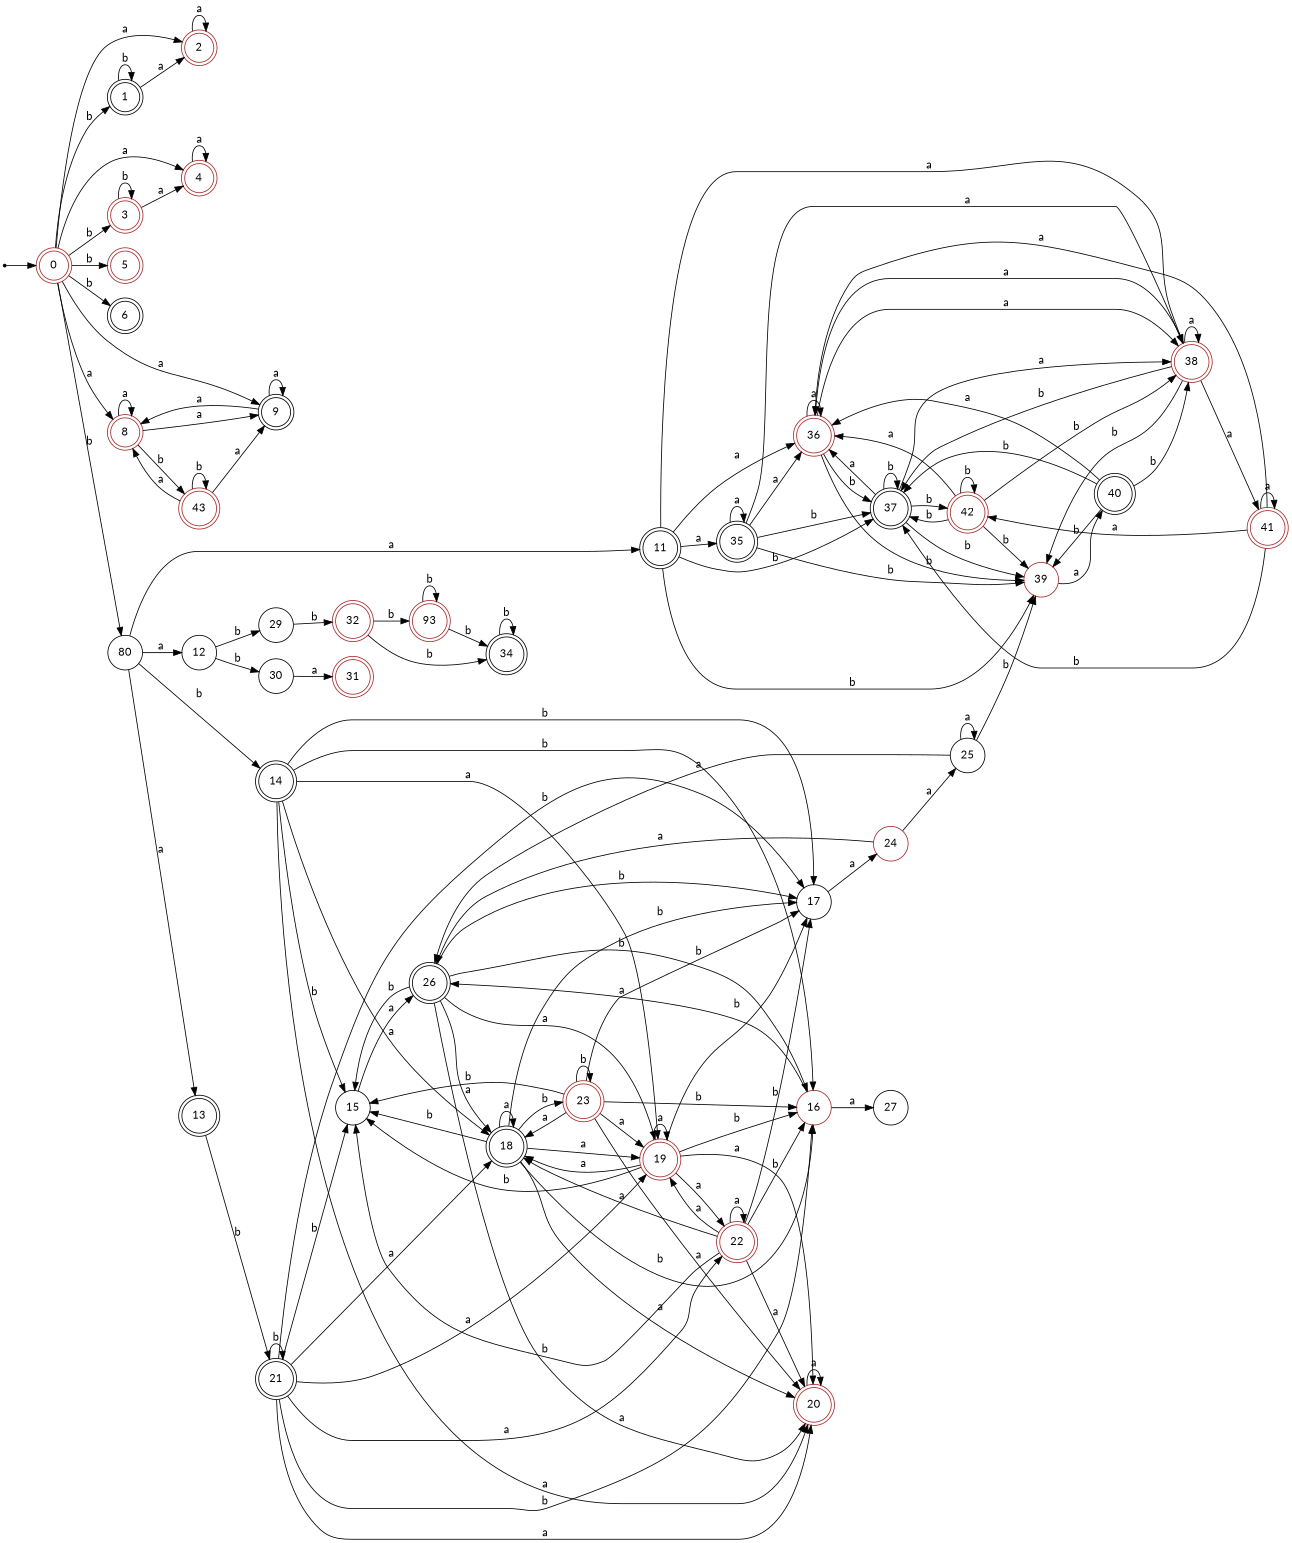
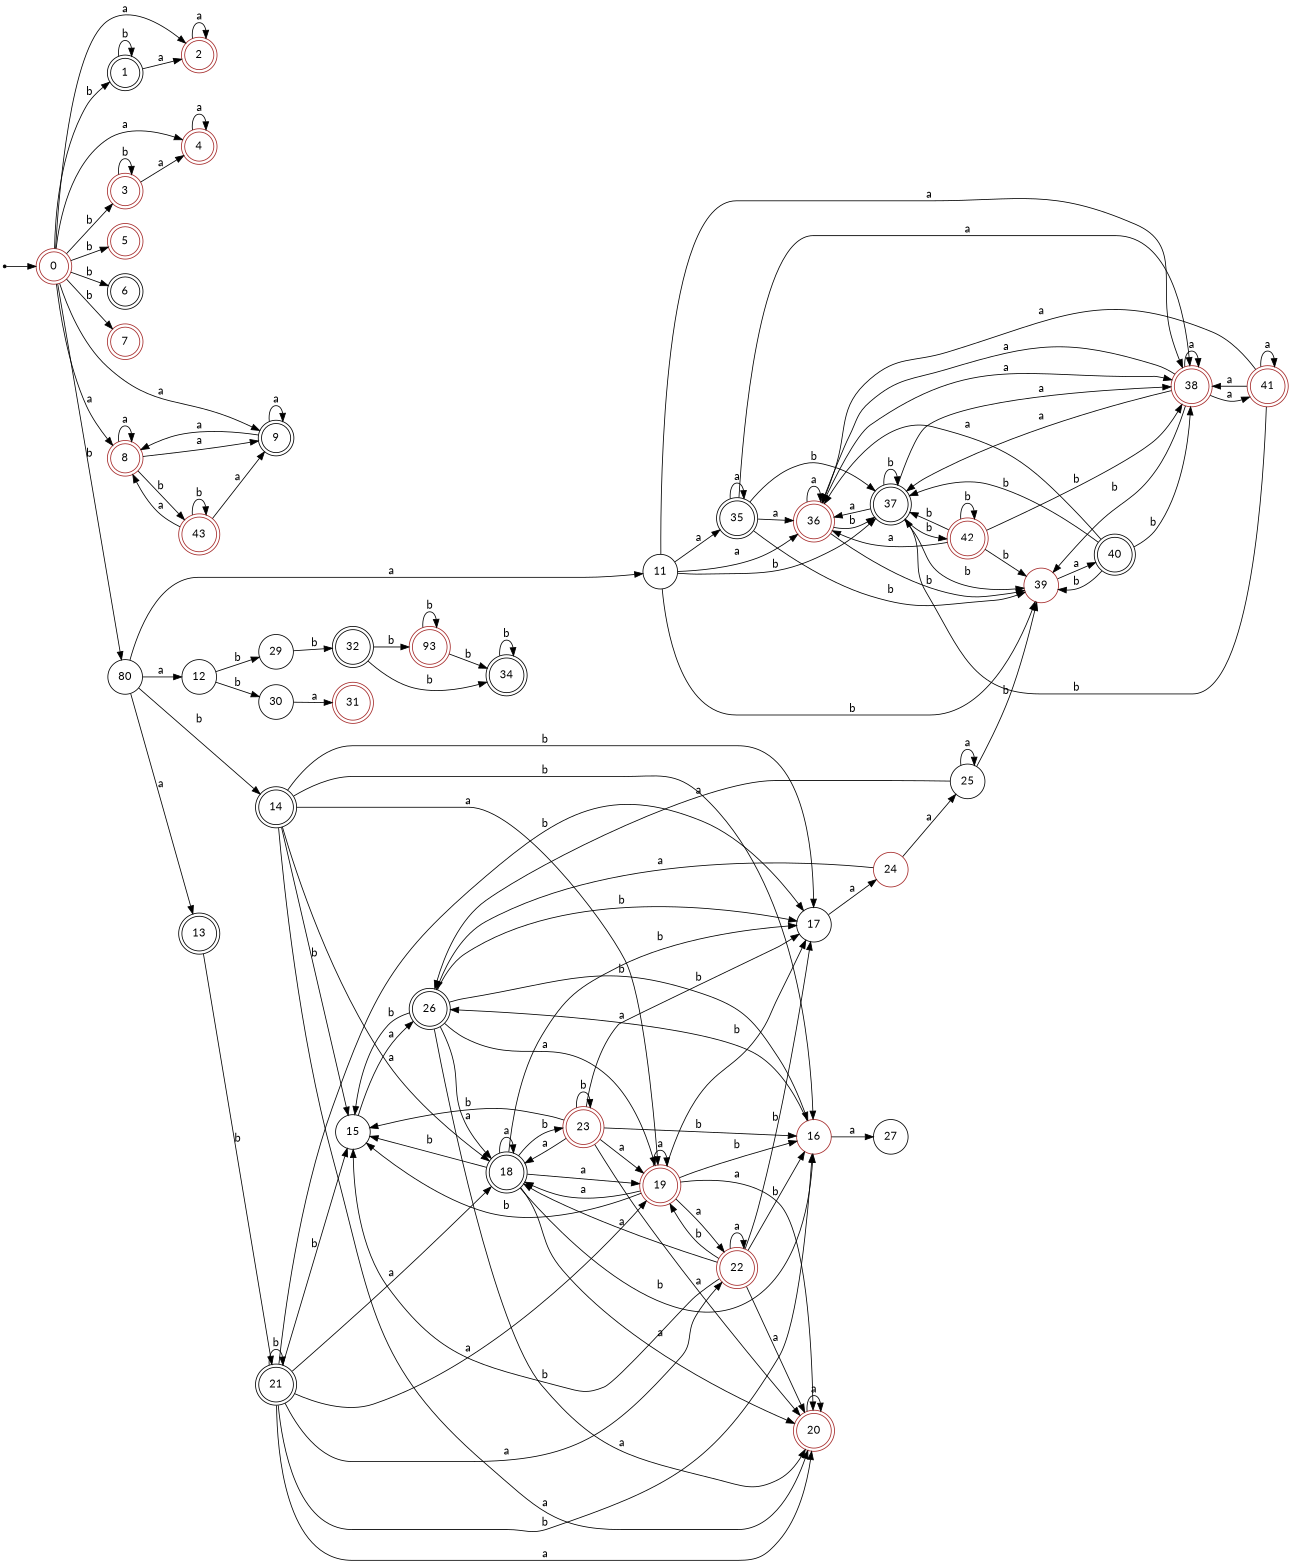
node "7": added
edge "38" -> "37": label "b" -> "a"
edge "41" -> "42": now "41" -> "38"
node "11": shape doublecircle -> circle
node "32": color brown -> black
edge "22" -> "19": label "a" -> "b"
